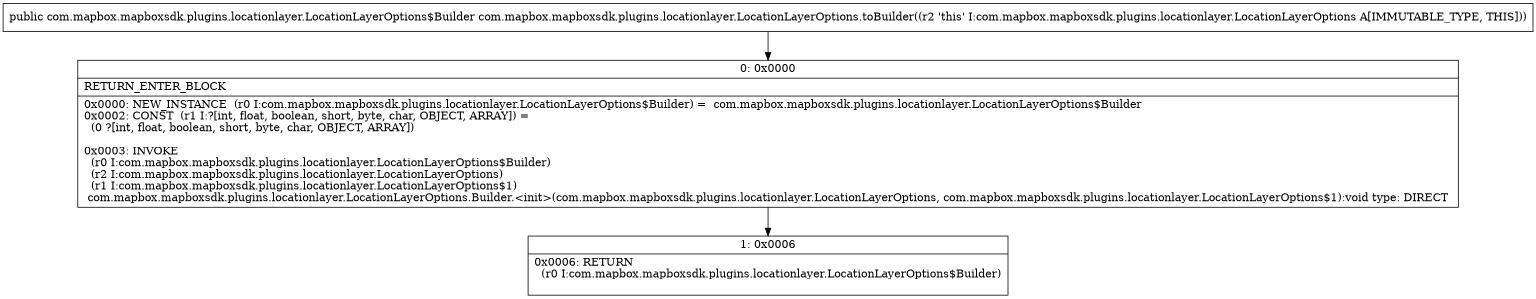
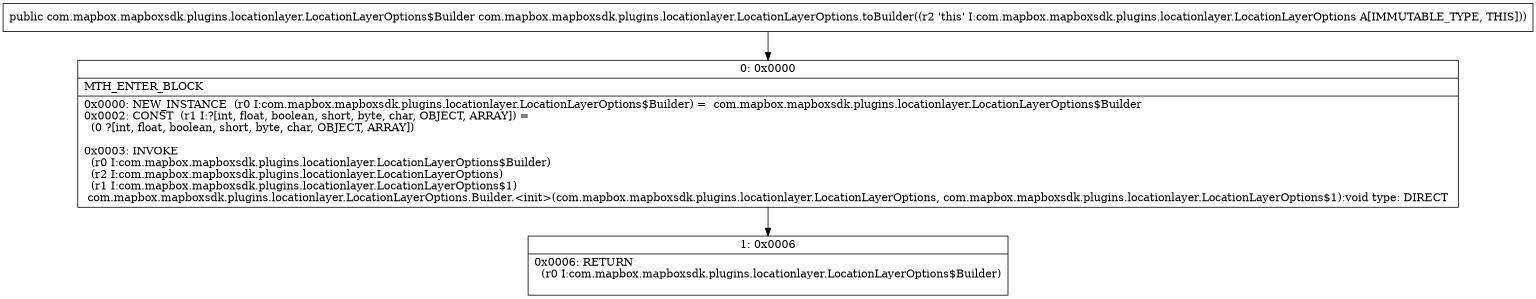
node "0: 0x0000": text "RETURN_ENTER_BLOCK" -> "MTH_ENTER_BLOCK"
